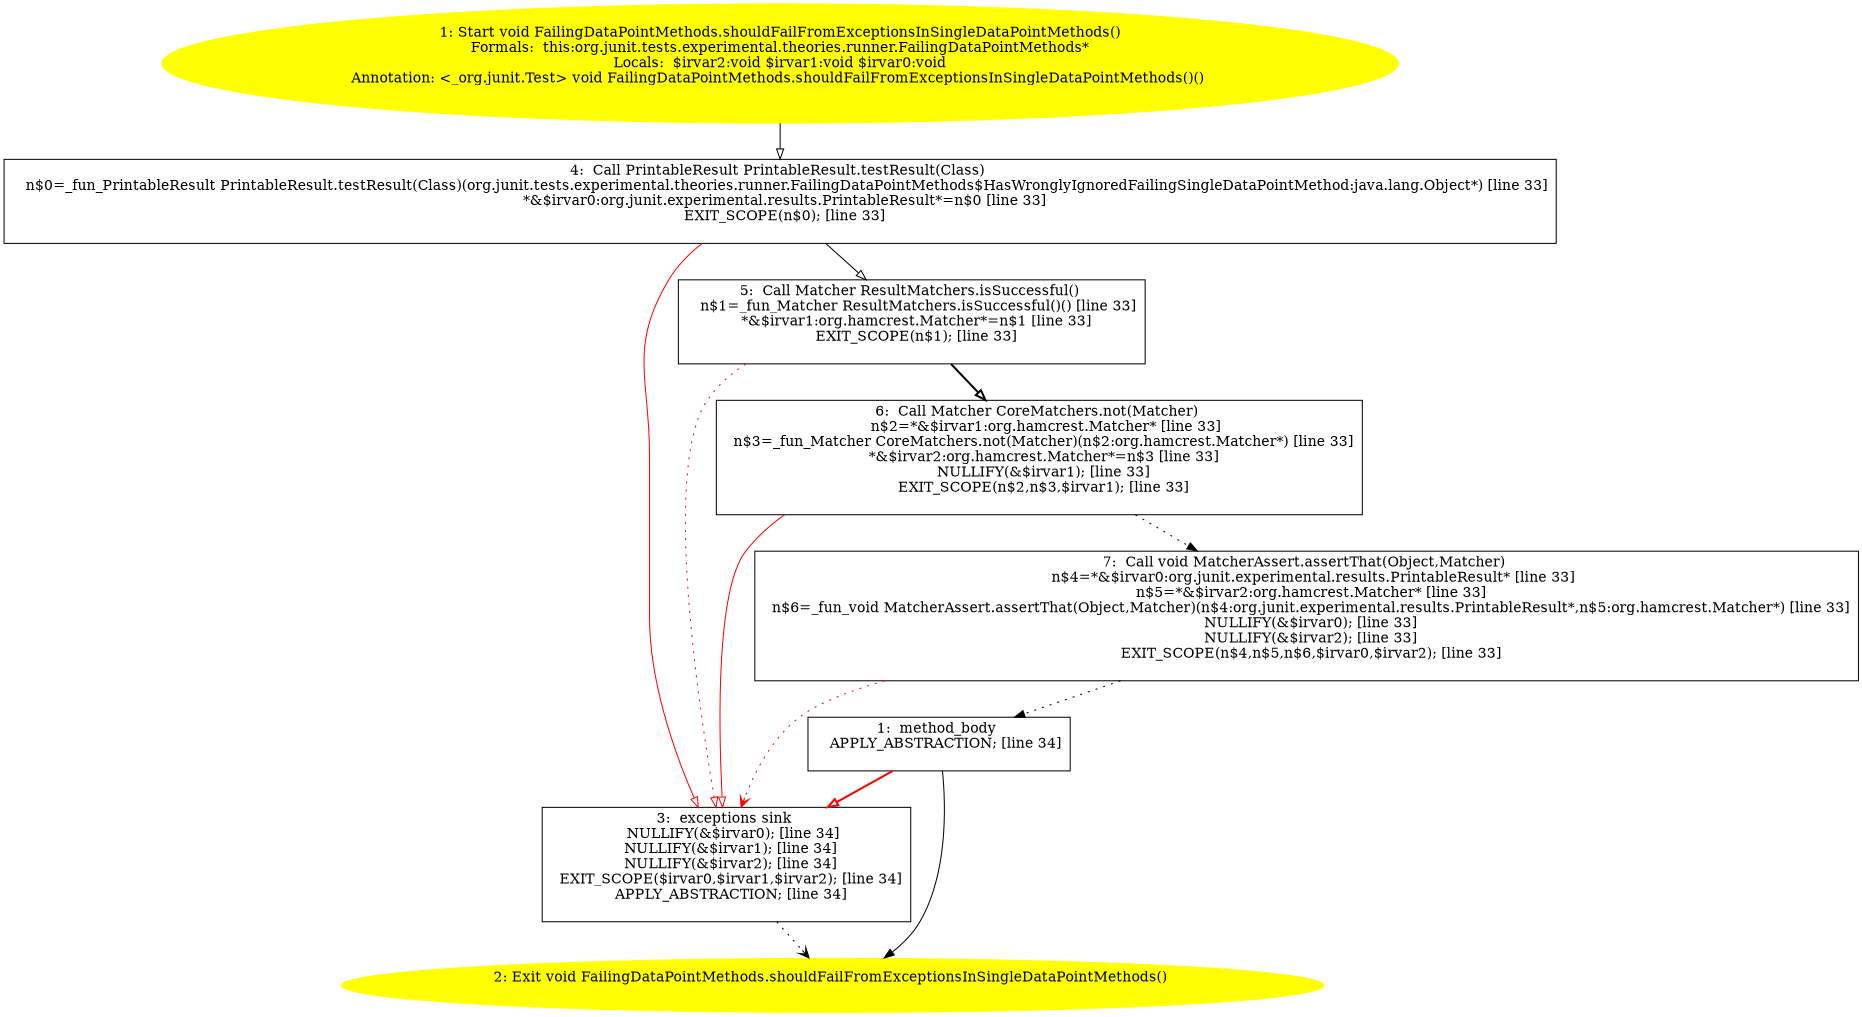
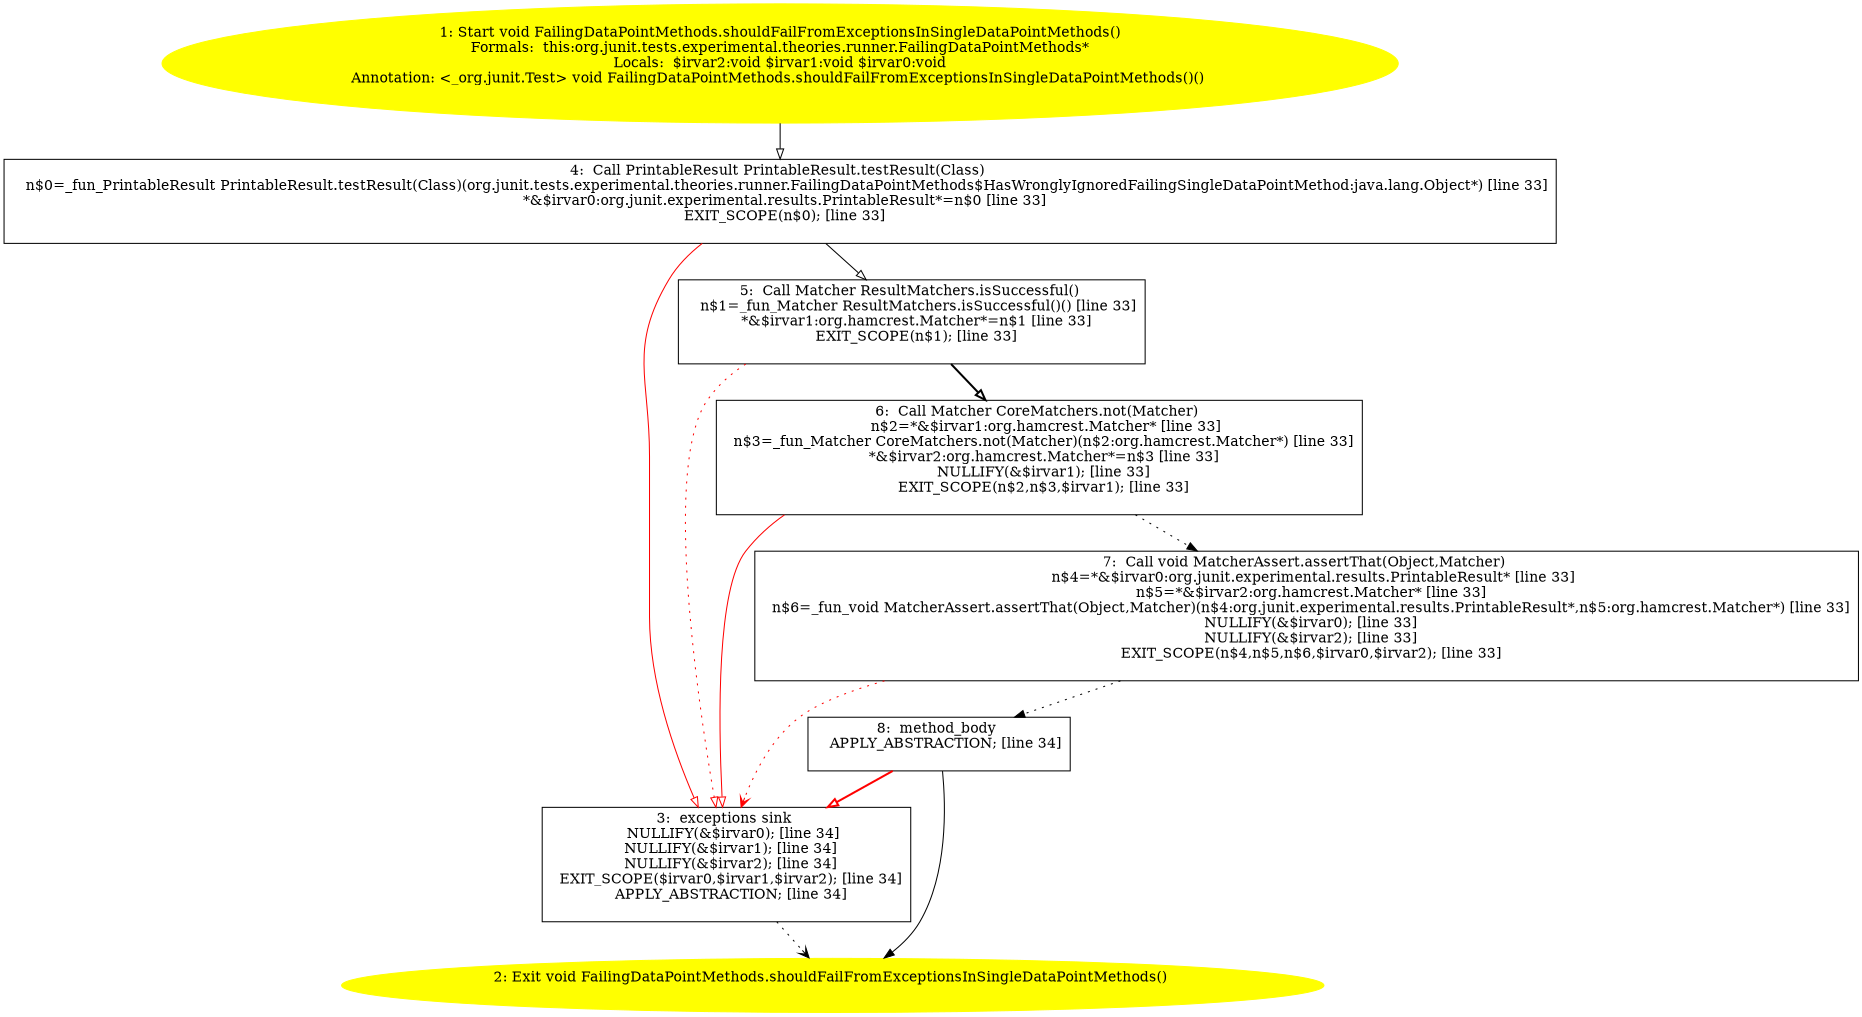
node "1:  method_body APPLY_ABSTRACTION; [line 34]": label "1:  method_body APPLY_ABSTRACTION; [line 34]" -> "8:  method_body APPLY_ABSTRACTION; [line 34]"
